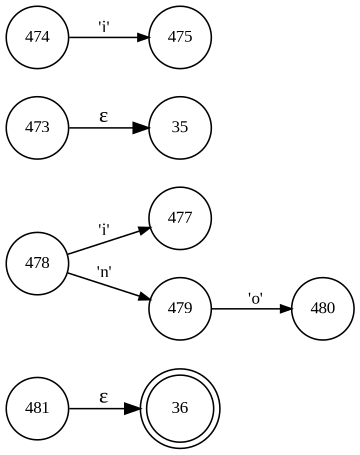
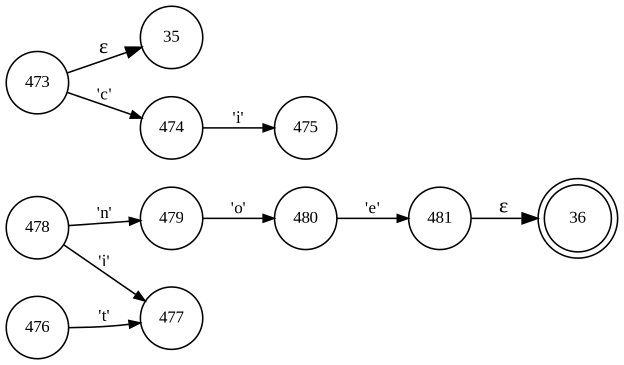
edge "473" -> "474": added, label "'c'"
edge "480" -> "481": added, label "'e'"
node "476": added
